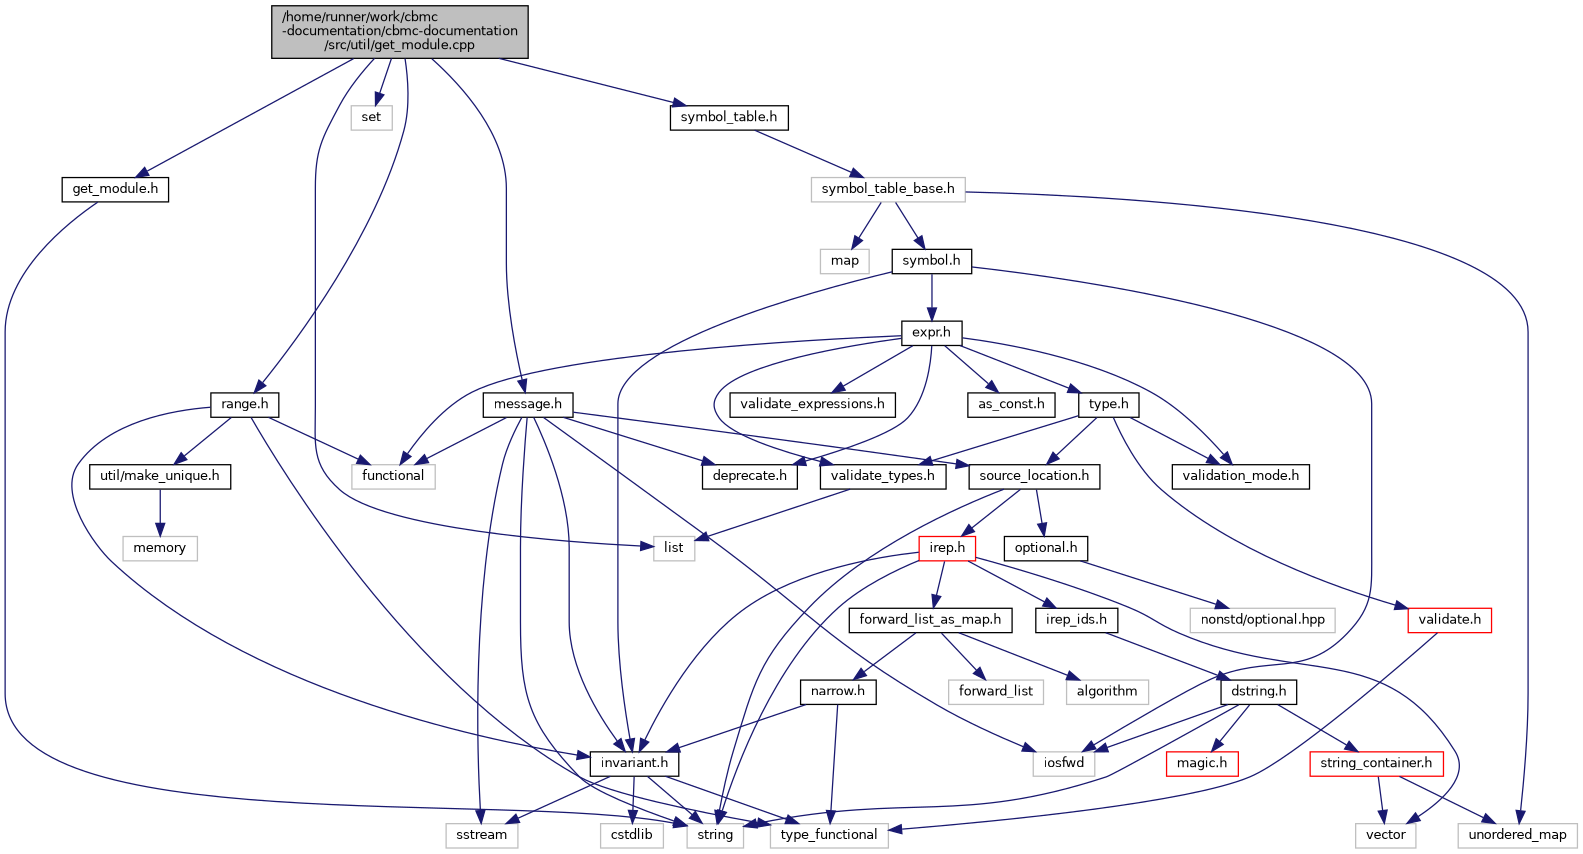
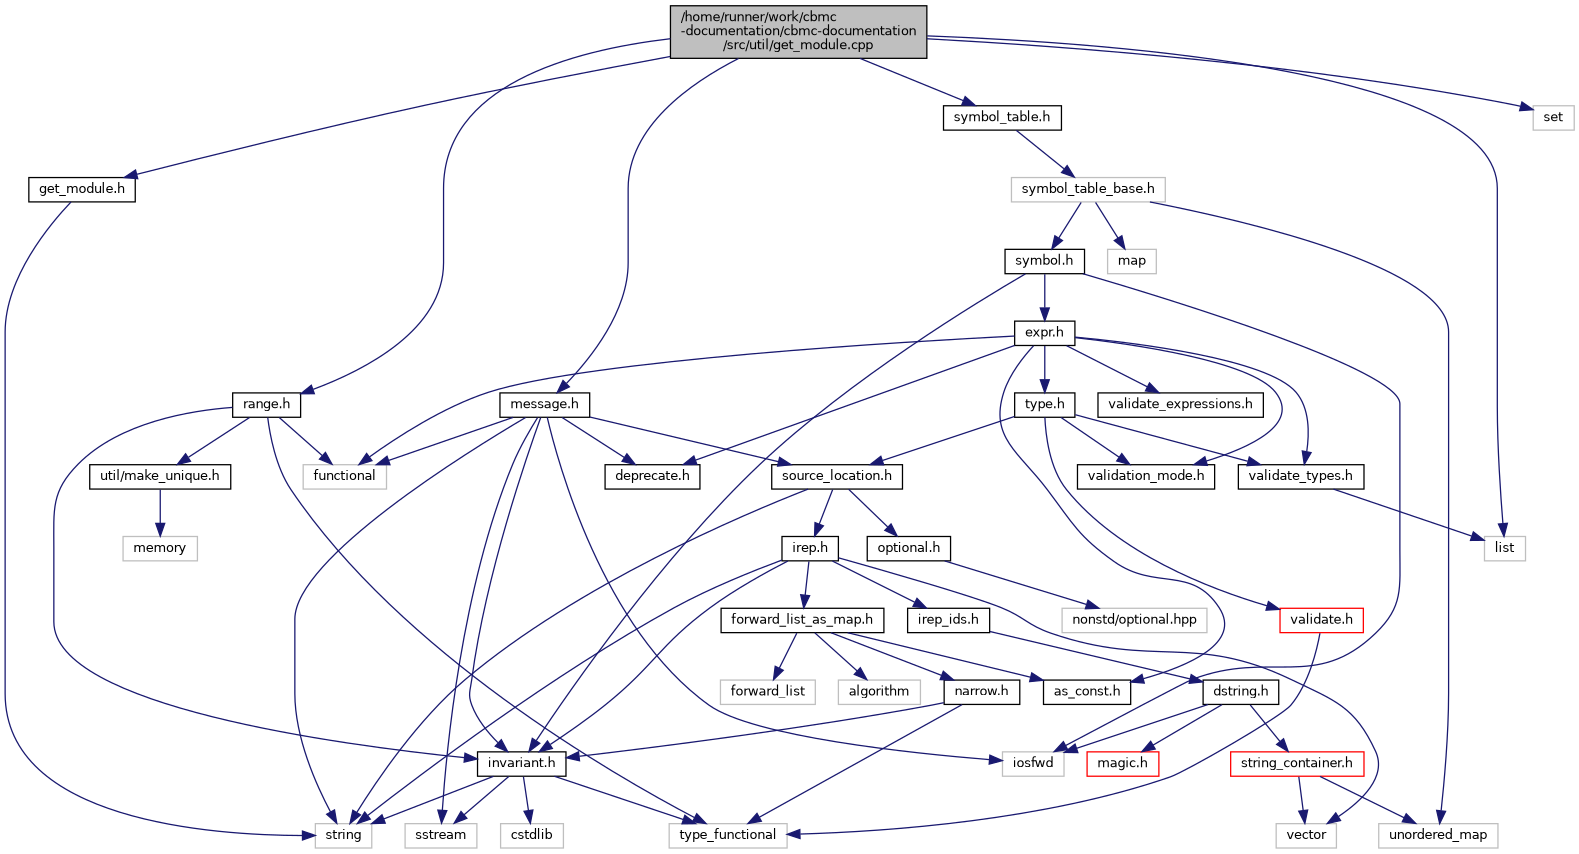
node "irep.h": color red -> black
edge "forward_list_as_map.h" -> "as_const.h": added
edge "dstring.h" -> "string": removed
